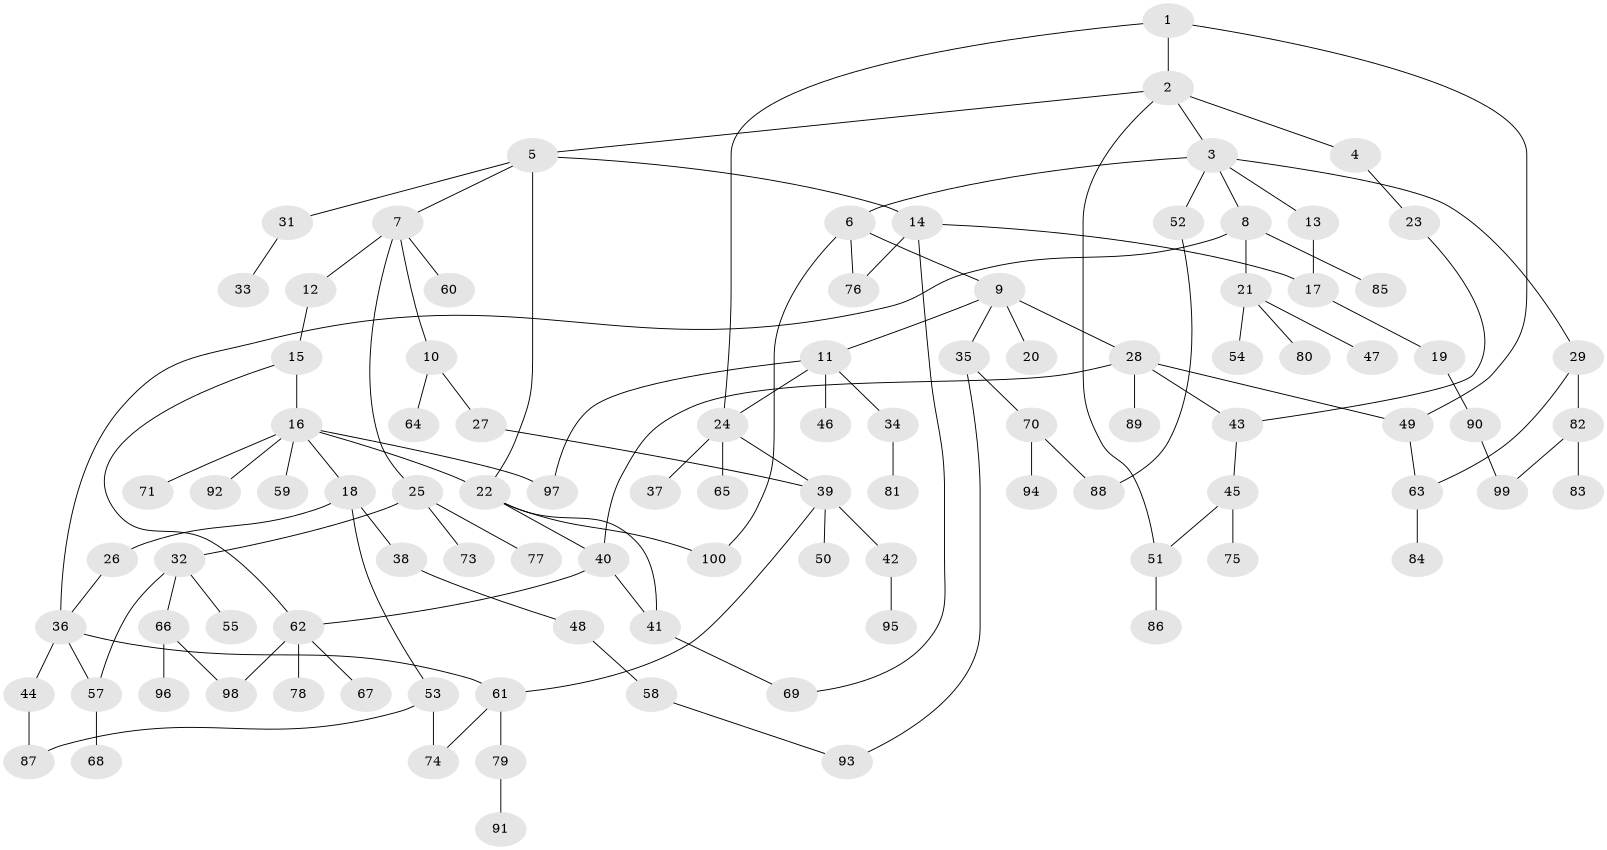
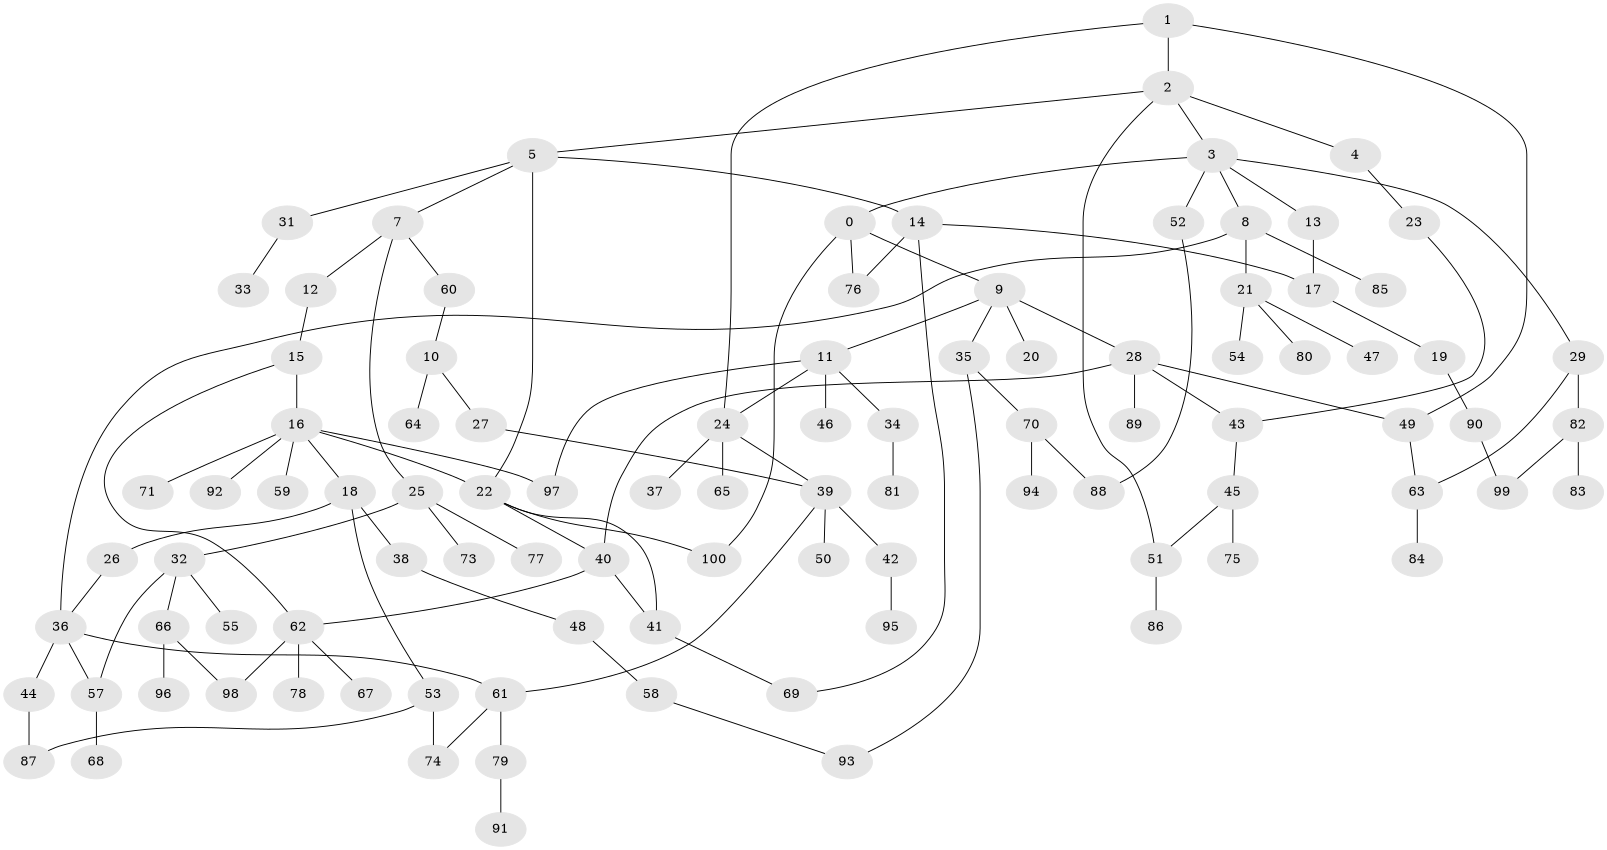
node "6": label "6" -> "0"
edge "7" -- "10": now "60" -- "10"
